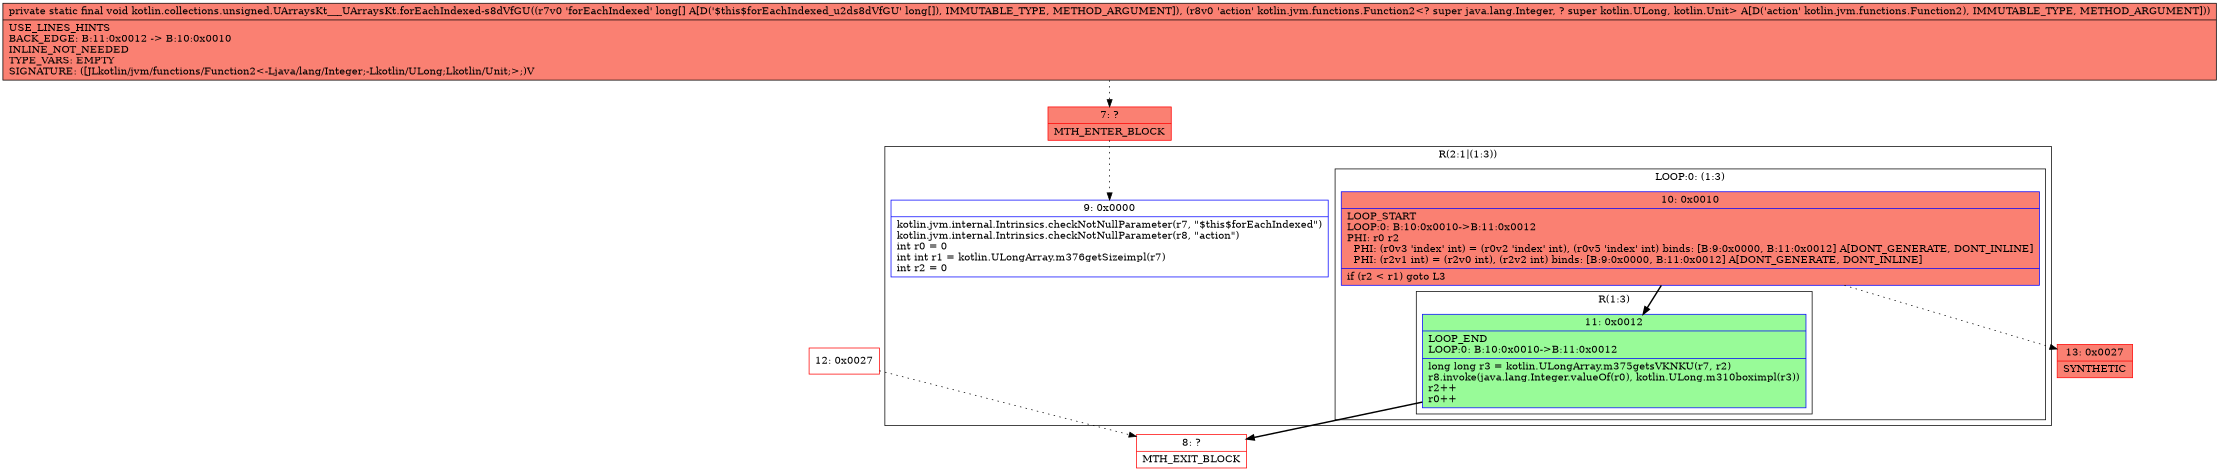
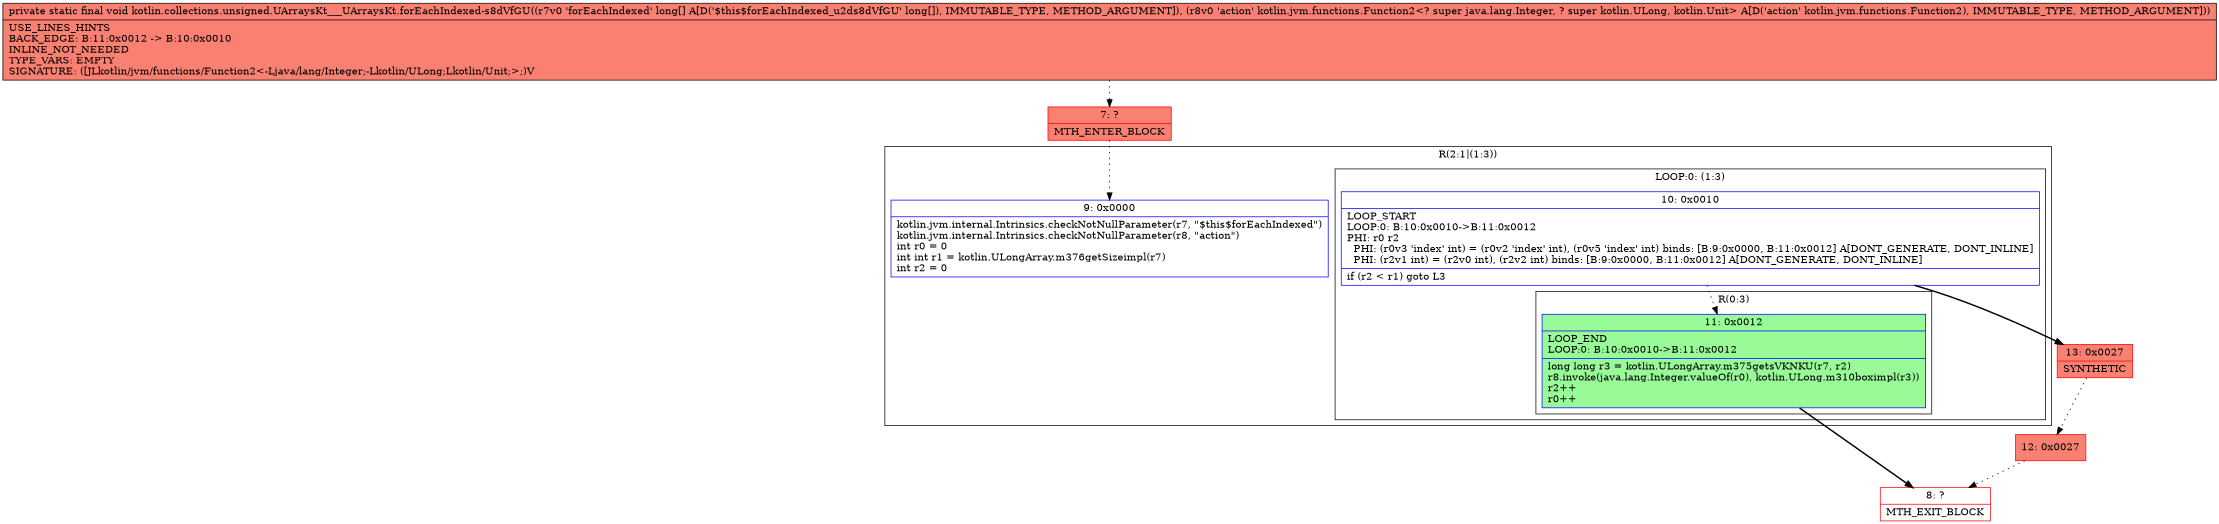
node "10: 0x0010": fillcolor salmon -> white
edge "10: 0x0010" -> "11: 0x0012": style bold -> dotted
cluster "R(1:3)": label "R(1:3)" -> "R(0:3)"
edge "10: 0x0010" -> "13: 0x0027": style dotted -> bold
node "12: 0x0027": fillcolor white -> salmon
edge "13: 0x0027" -> "12: 0x0027": added
